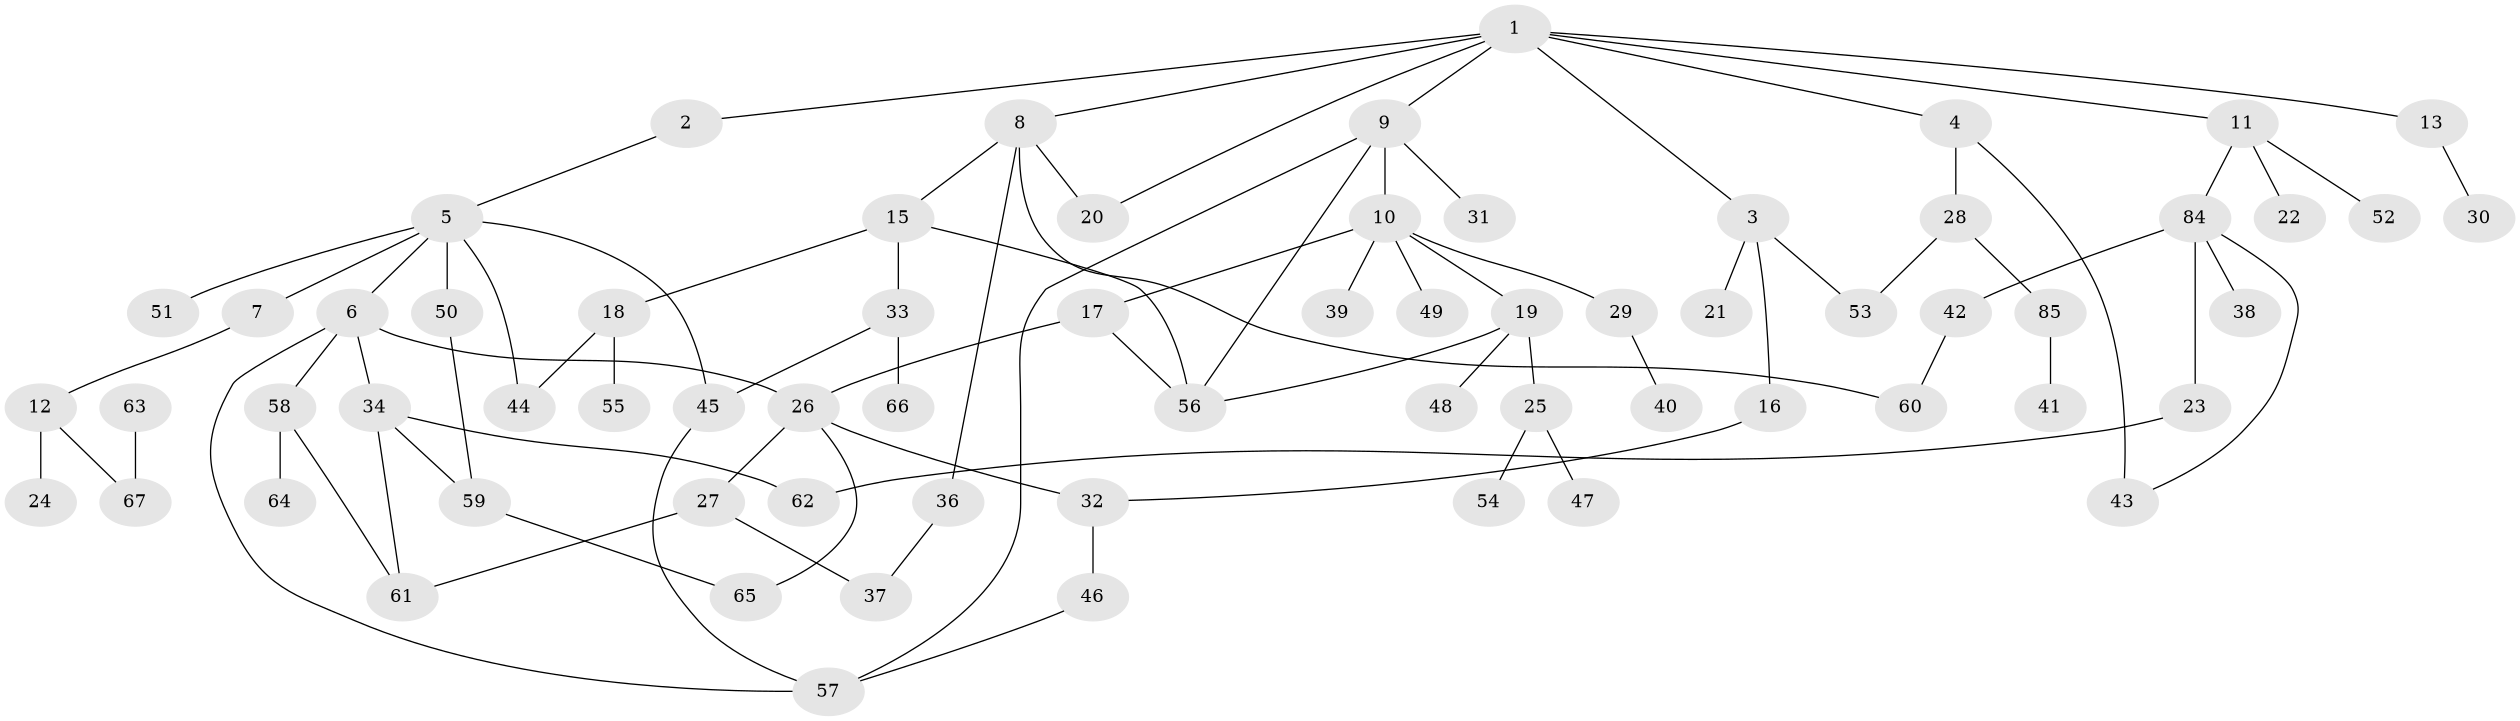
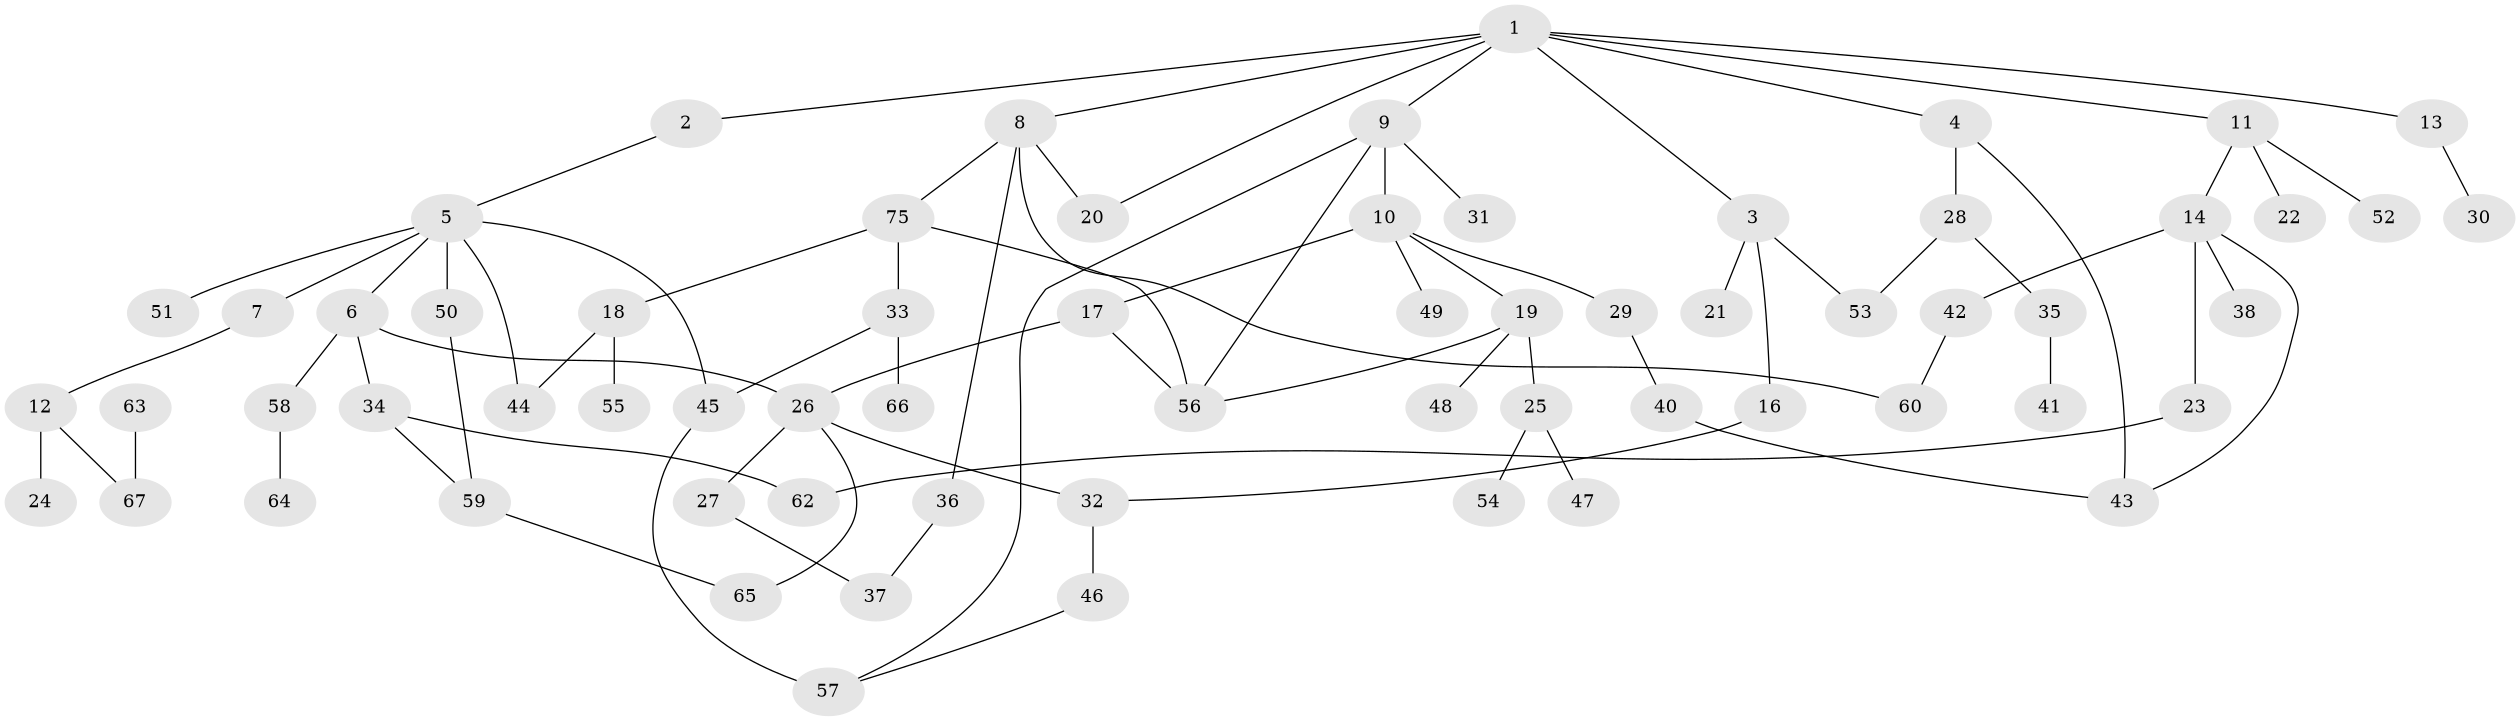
node "15": label "15" -> "75"
node "84": label "84" -> "14"
node "39": removed
node "85": label "85" -> "35"
edge "40" -- "43": added
node "61": removed
edge "6" -- "57": removed
